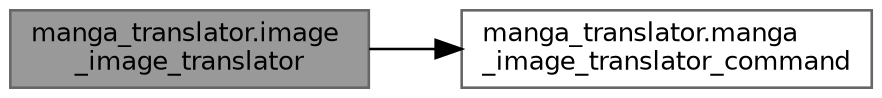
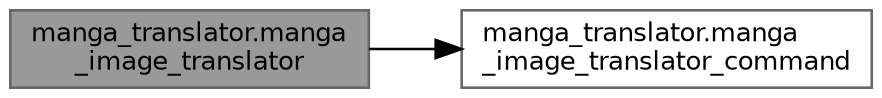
node "manga_translator.image _image_translator": label "manga_translator.image _image_translator" -> "manga_translator.manga _image_translator"
